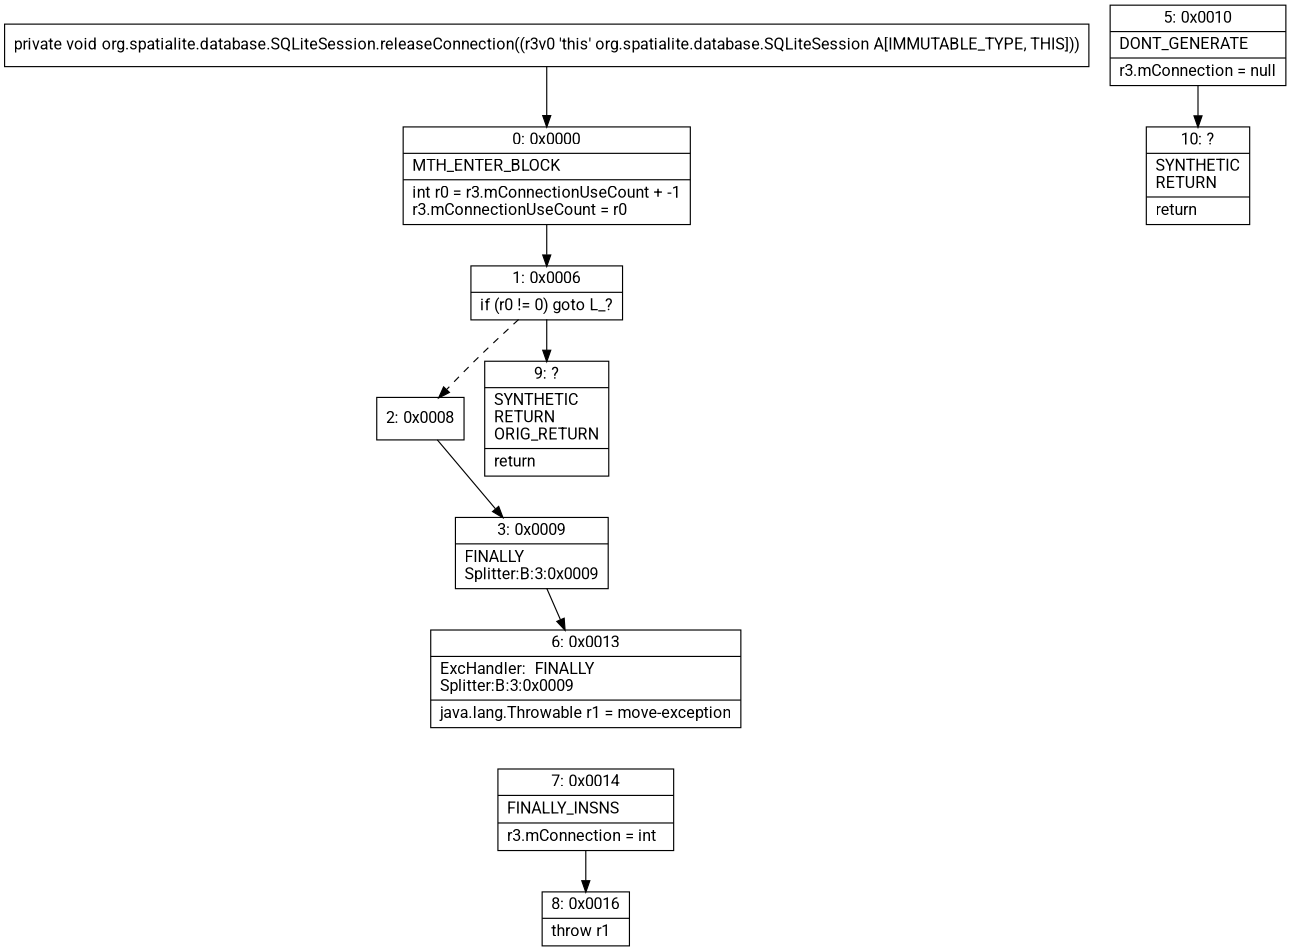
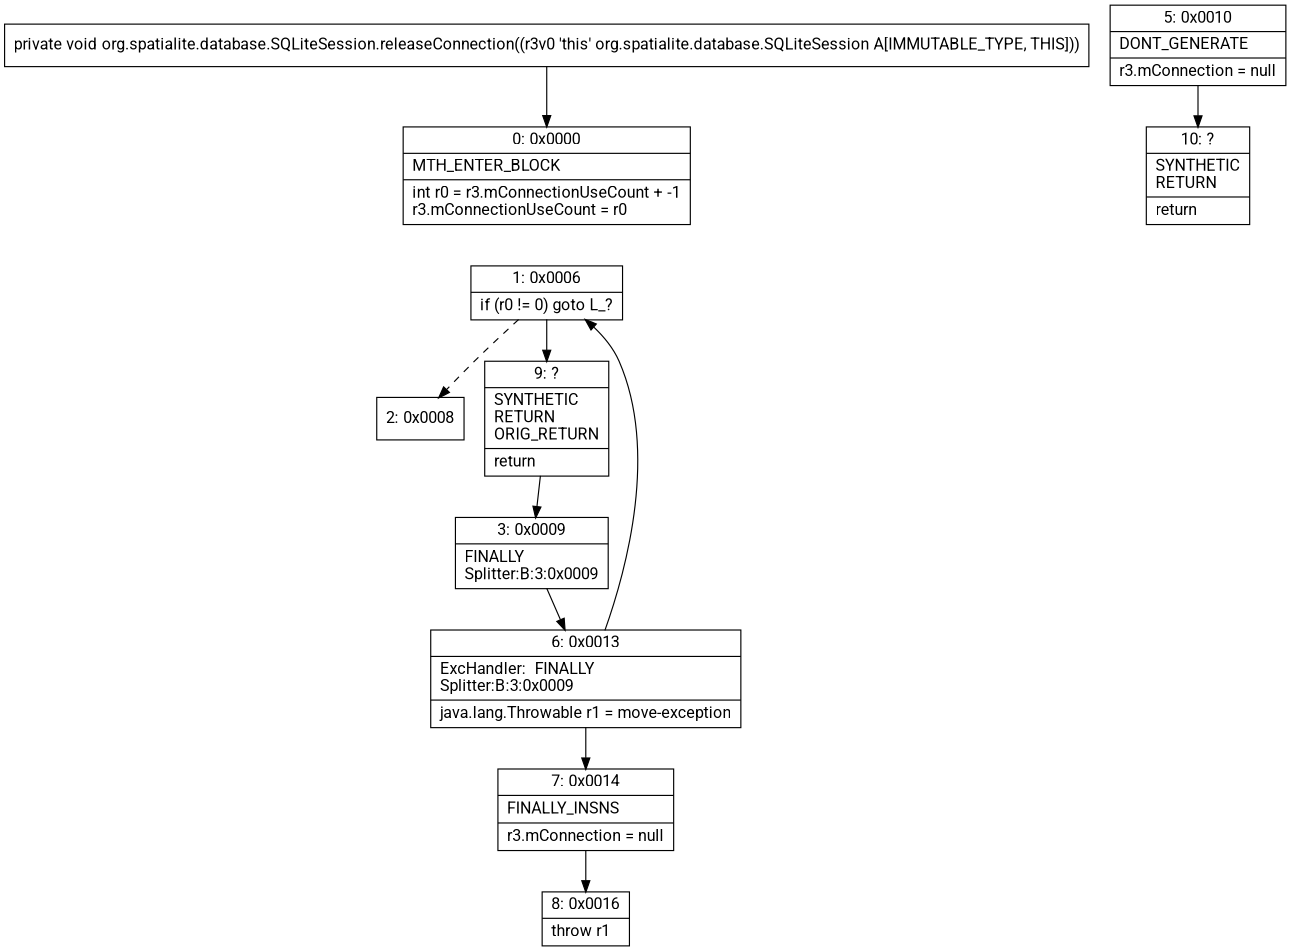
edge "0: 0x0000" -> "1: 0x0006": now "6: 0x0013" -> "1: 0x0006"
edge "2: 0x0008" -> "3: 0x0009": now "9: ?" -> "3: 0x0009"
edge "6: 0x0013" -> "7: 0x0014": added
node "7: 0x0014": text "r3.mConnection = int" -> "r3.mConnection = null"
